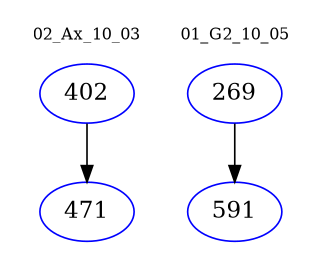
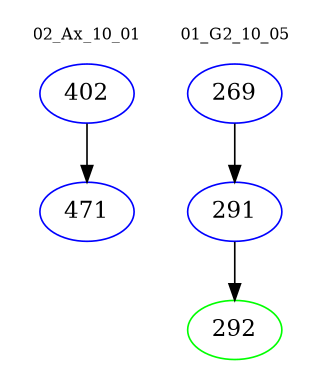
cluster "02_Ax_10_03": label "02_Ax_10_03" -> "02_Ax_10_01"
node "591": label "591" -> "291"
node "292": added
